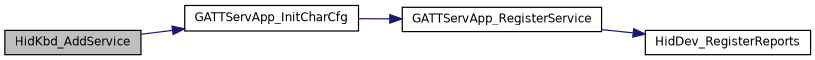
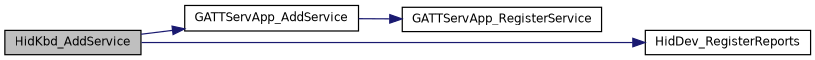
node "GATTServApp_InitCharCfg": label "GATTServApp_InitCharCfg" -> "GATTServApp_AddService"
edge "GATTServApp_RegisterService" -> "HidDev_RegisterReports": now "HidKbd_AddService" -> "HidDev_RegisterReports"
